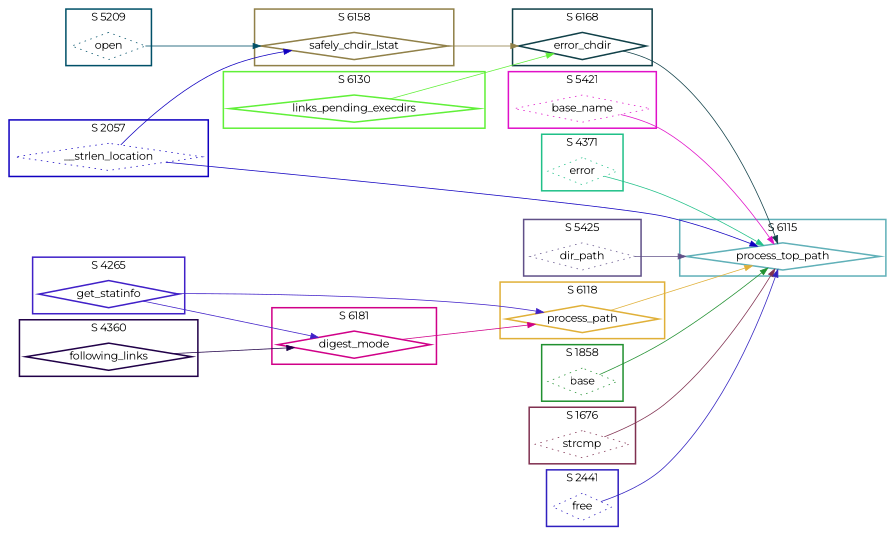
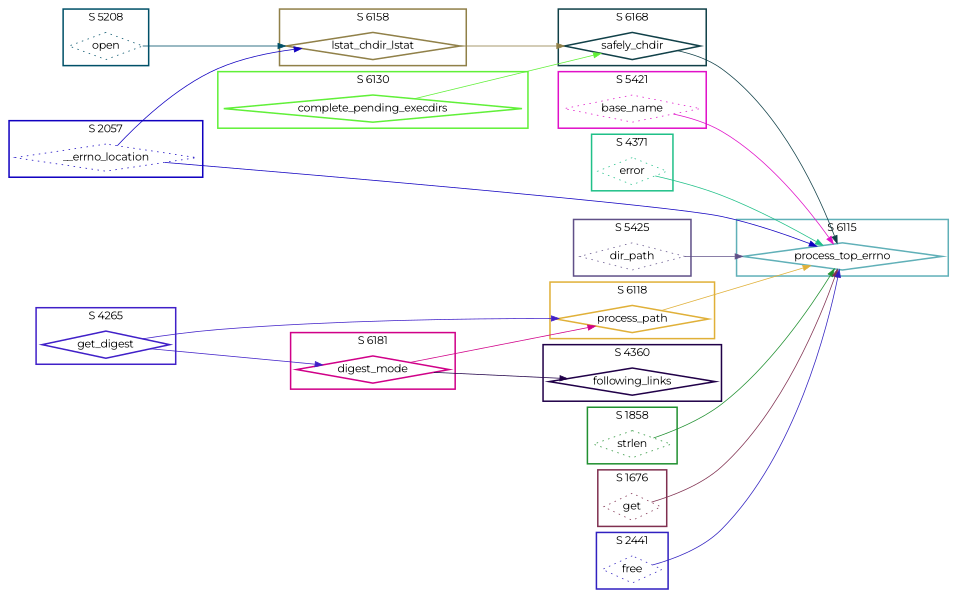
cluster "S 5209": label "S 5209" -> "S 5208"
node "safely_chdir_lstat": label "safely_chdir_lstat" -> "lstat_chdir_lstat"
node "error_chdir": label "error_chdir" -> "safely_chdir"
node "links_pending_execdirs": label "links_pending_execdirs" -> "complete_pending_execdirs"
node "__strlen_location": label "__strlen_location" -> "__errno_location"
node "process_top_path": label "process_top_path" -> "process_top_errno"
node "get_statinfo": label "get_statinfo" -> "get_digest"
edge "following_links" -> "digest_mode": reversed
node "base": label "base" -> "strlen"
node "strcmp": label "strcmp" -> "get"
